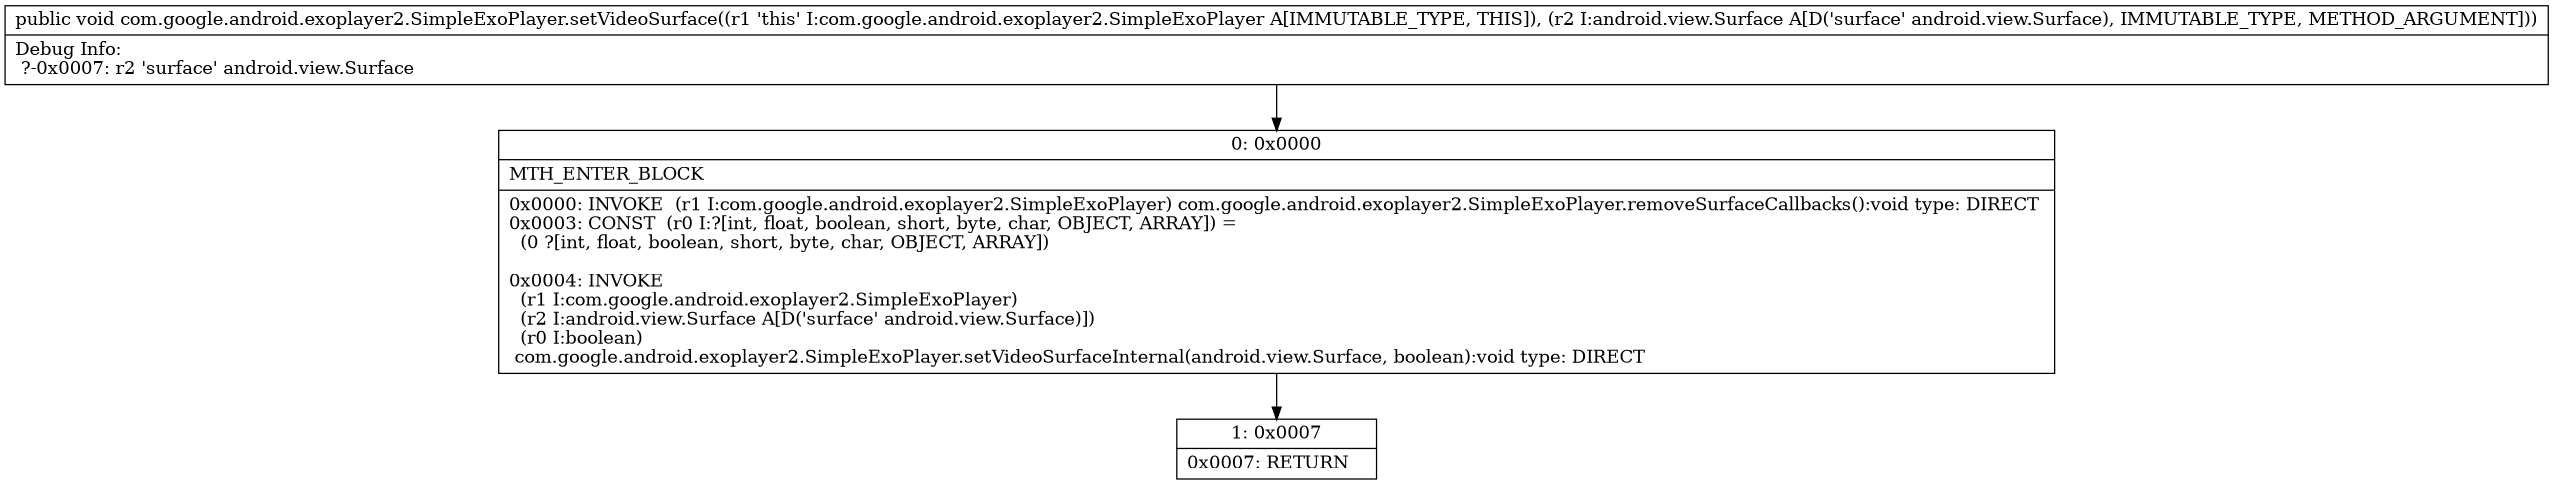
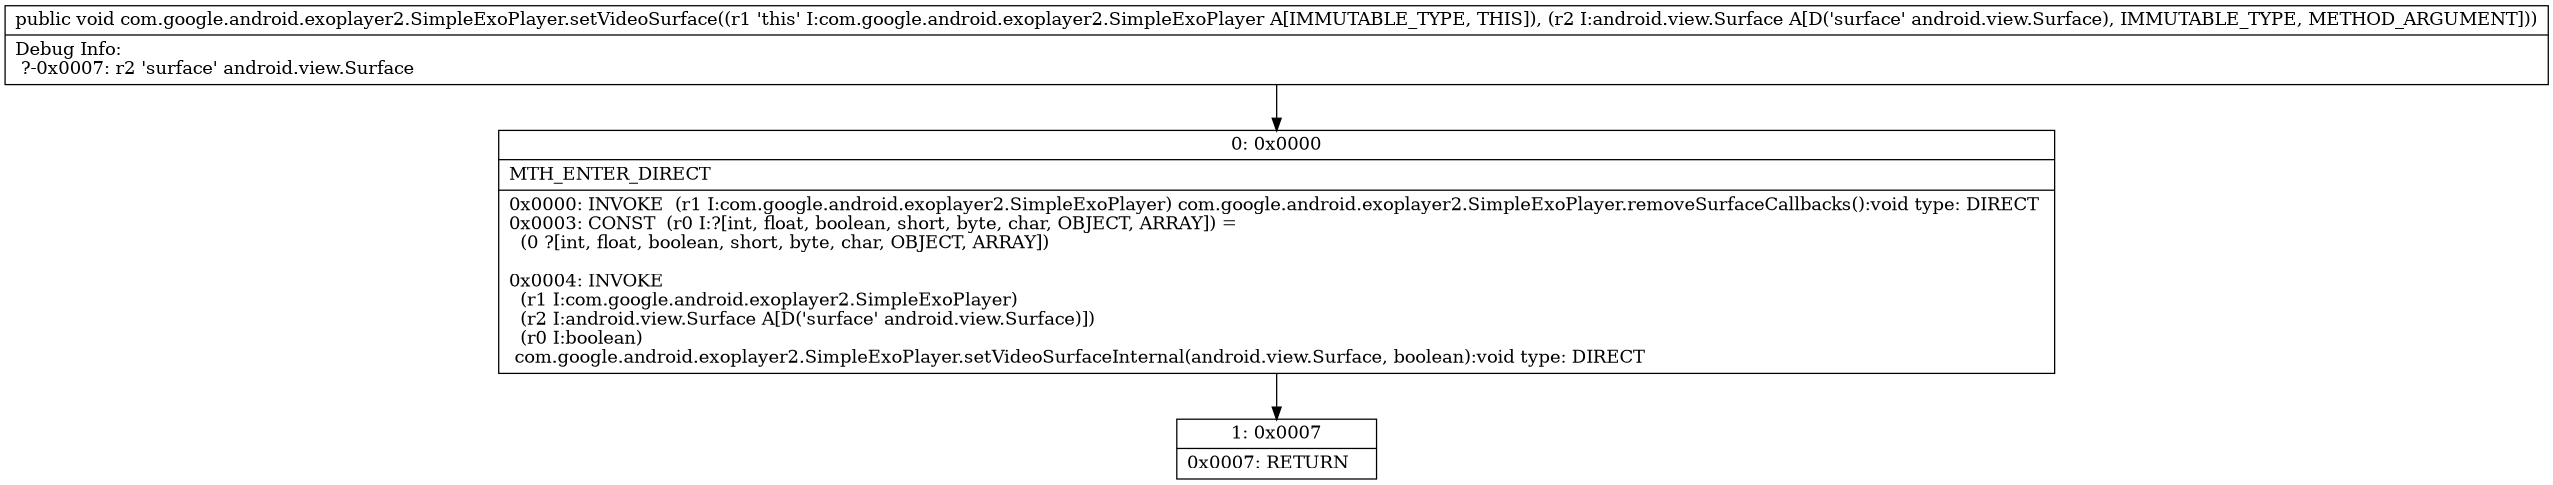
node "0: 0x0000": text "MTH_ENTER_BLOCK" -> "MTH_ENTER_DIRECT"
